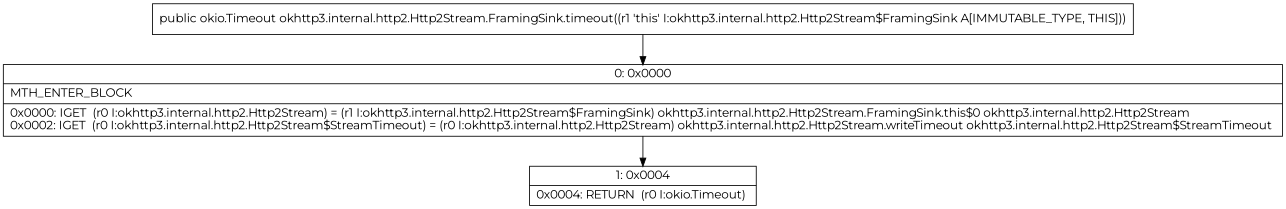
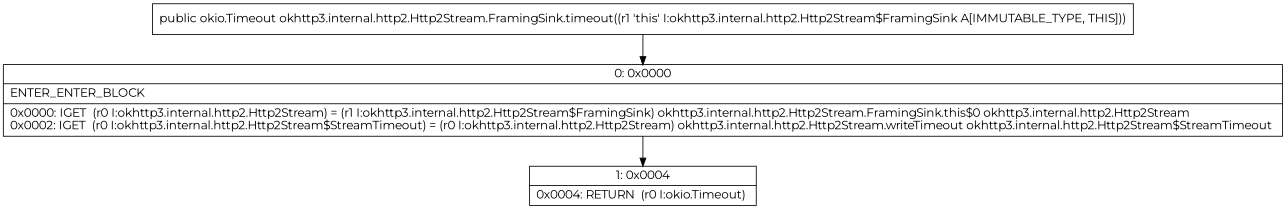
node "0: 0x0000": text "MTH_ENTER_BLOCK" -> "ENTER_ENTER_BLOCK"
